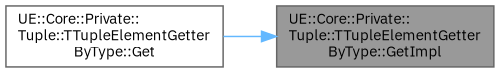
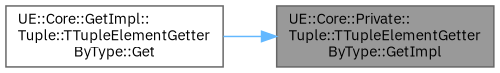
node "UE::Core::Private:: Tuple::TTupleElementGetter ByType::Get": label "UE::Core::Private:: Tuple::TTupleElementGetter ByType::Get" -> "UE::Core::GetImpl:: Tuple::TTupleElementGetter ByType::Get"
